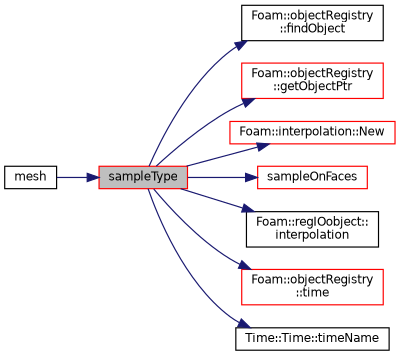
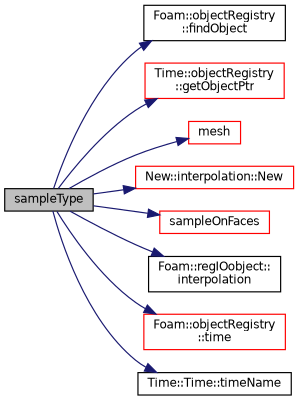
node "Foam::objectRegistry ::getObjectPtr": label "Foam::objectRegistry ::getObjectPtr" -> "Time::objectRegistry ::getObjectPtr"
node "Foam::interpolation::New": label "Foam::interpolation::New" -> "New::interpolation::New"
node "mesh": color black -> red
edge "mesh" -> "sampleType": reversed
node "sampleType": color red -> black
